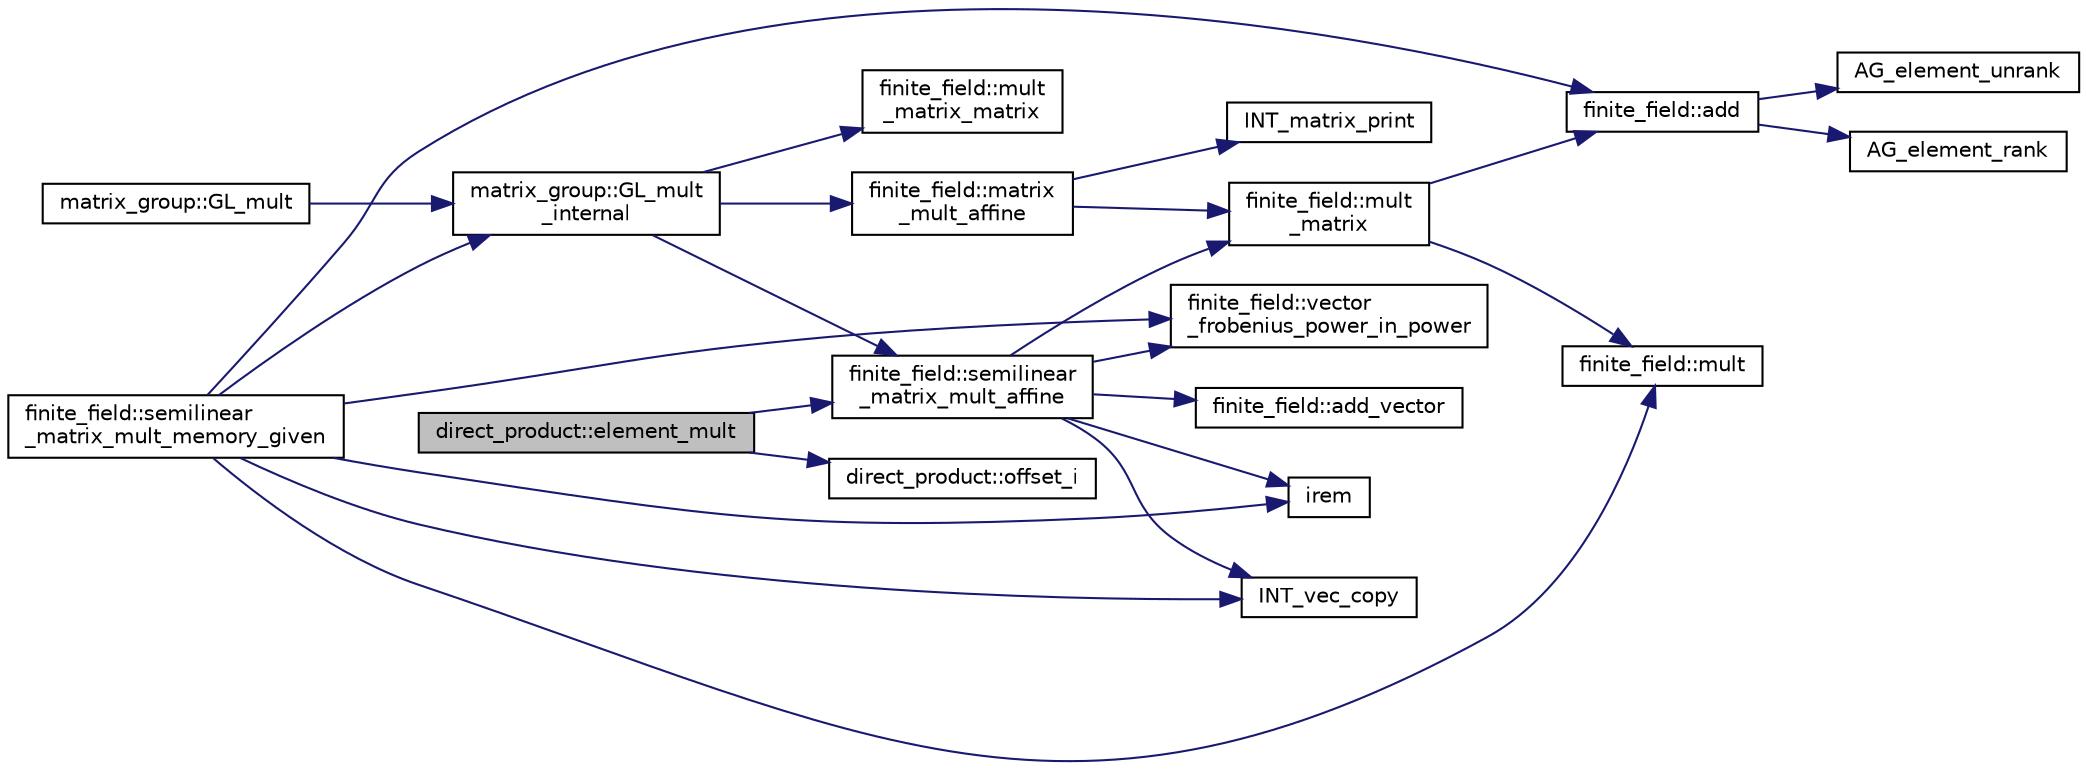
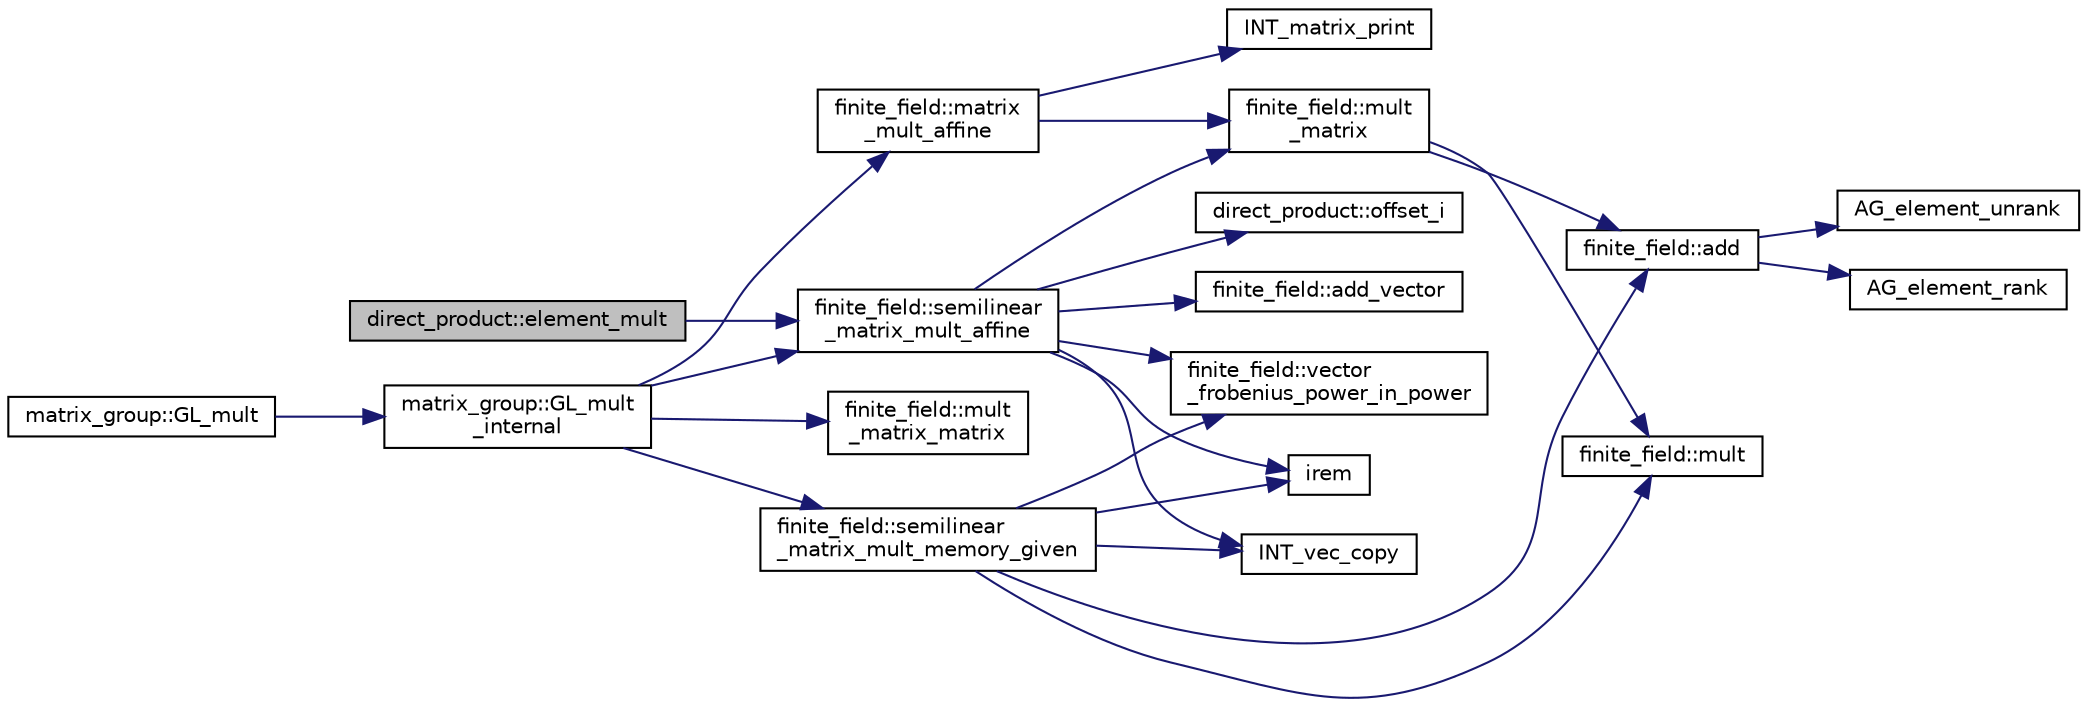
edge "finite_field::semilinear _matrix_mult_memory_given" -> "matrix_group::GL_mult _internal": reversed
edge "direct_product::element_mult" -> "direct_product::offset_i": now "finite_field::semilinear _matrix_mult_affine" -> "direct_product::offset_i"
